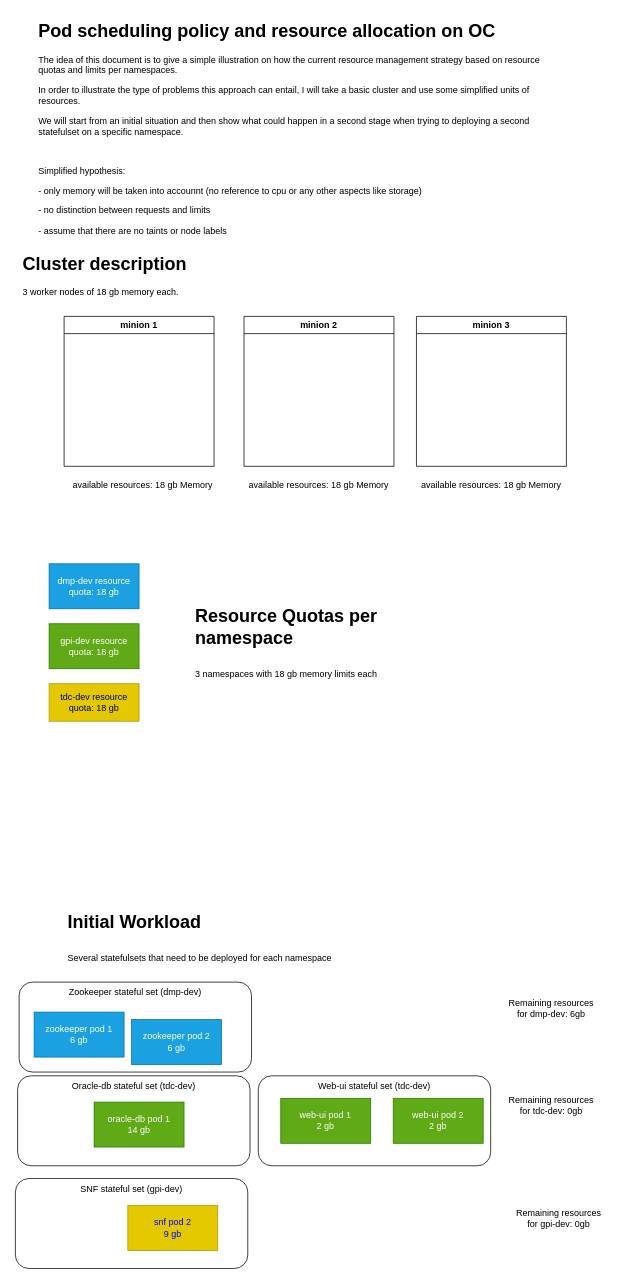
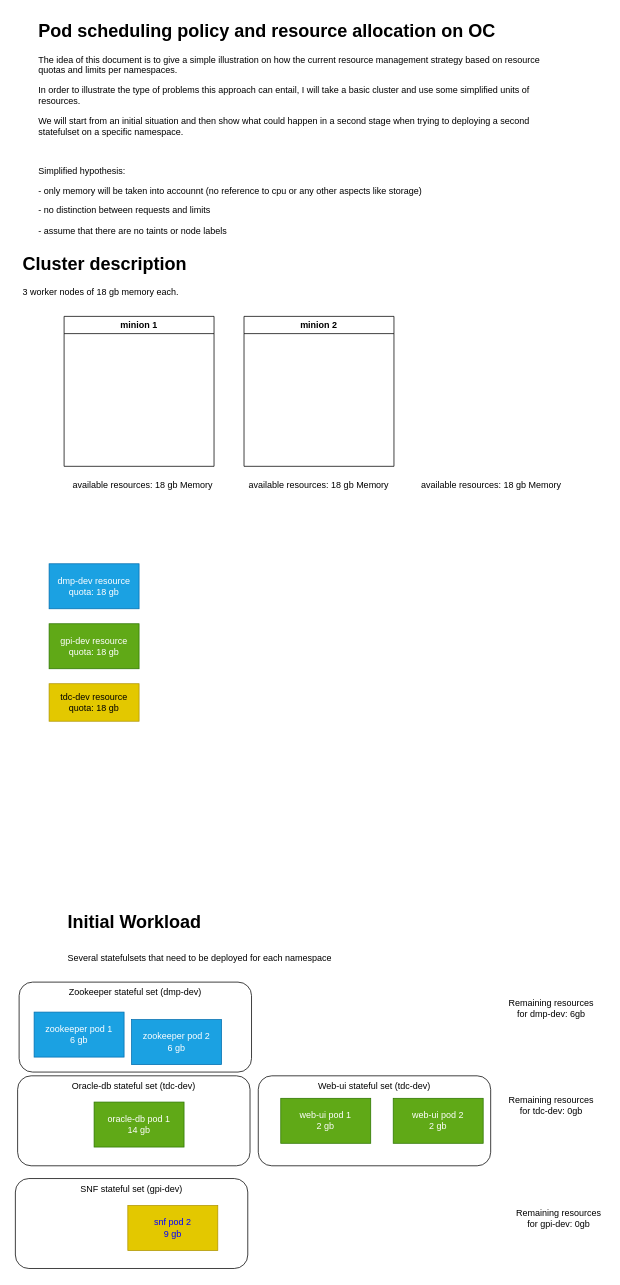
node "minion 3": removed
node "Resource Quotas per namespace3 namespaces with 18 gb memory limits each": removed
